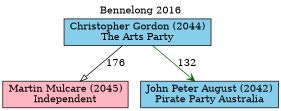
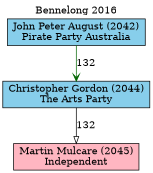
edge "Christopher Gordon (2044) The Arts Party" -> "John Peter August (2042) Pirate Party Australia": reversed
edge "Christopher Gordon (2044) The Arts Party" -> "Martin Mulcare (2045) Independent": label "176" -> "132"
